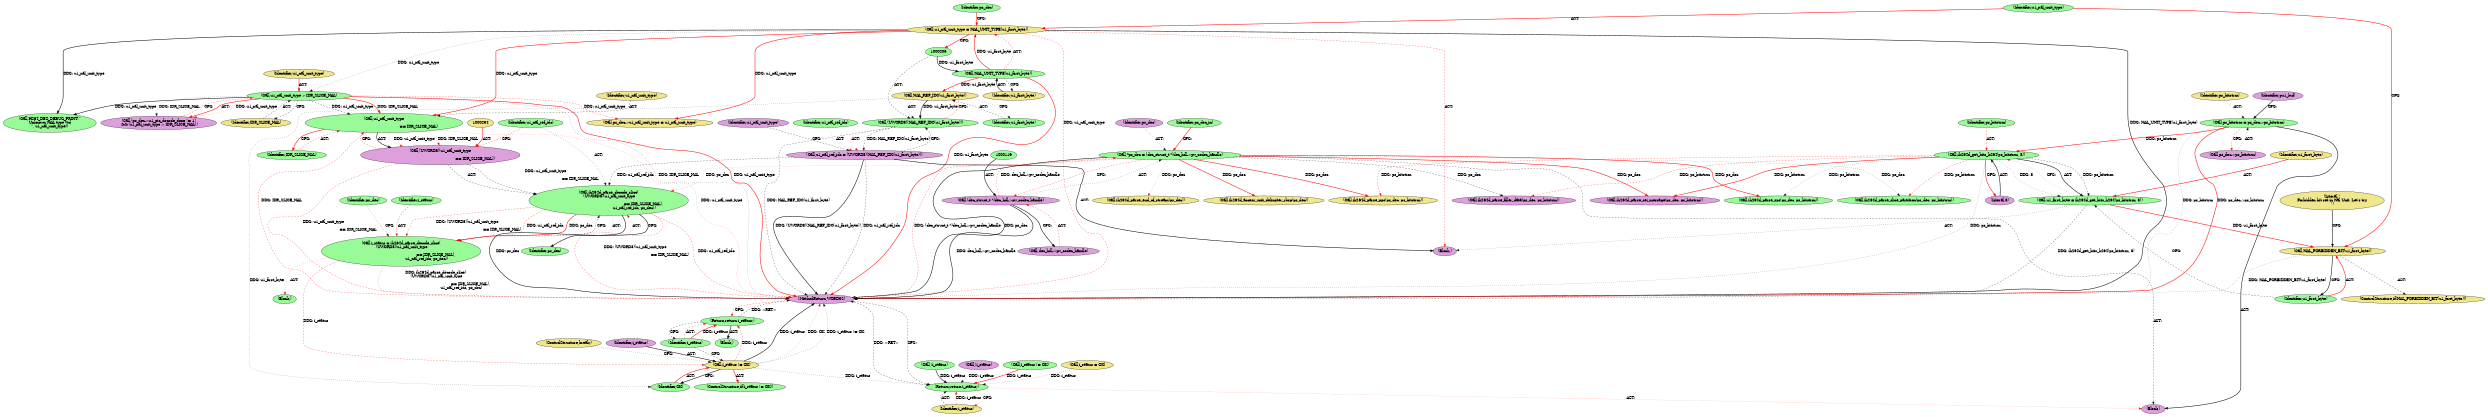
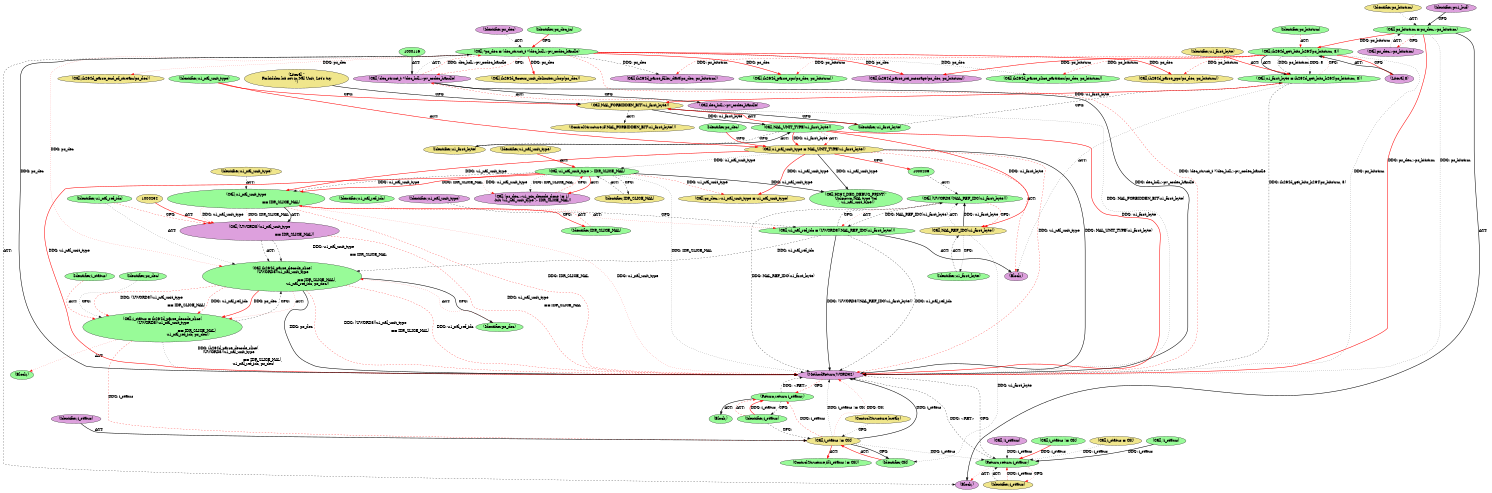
edge "1000206" -> "(Call,NAL_UNIT_TYPE(u1_first_byte))": now "(Call,NAL_FORBIDDEN_BIT(u1_first_byte))" -> "(Call,NAL_UNIT_TYPE(u1_first_byte))"
edge "(Call,(UWORD8)(u1_nal_unit_type == IDR_SLICE_NAL))" -> "(Call,u1_nal_unit_type == IDR_SLICE_NAL)": removed, label "CFG:"
node "(Call,u1_nal_ref_idc = (UWORD8)(NAL_REF_IDC(u1_first_byte)))": fillcolor plum -> palegreen
edge "(Call,ih264d_get_bits_h264(ps_bitstrm, 8))" -> "(Call,ih264d_parse_sps(ps_dec, ps_bitstrm))": color black -> red
